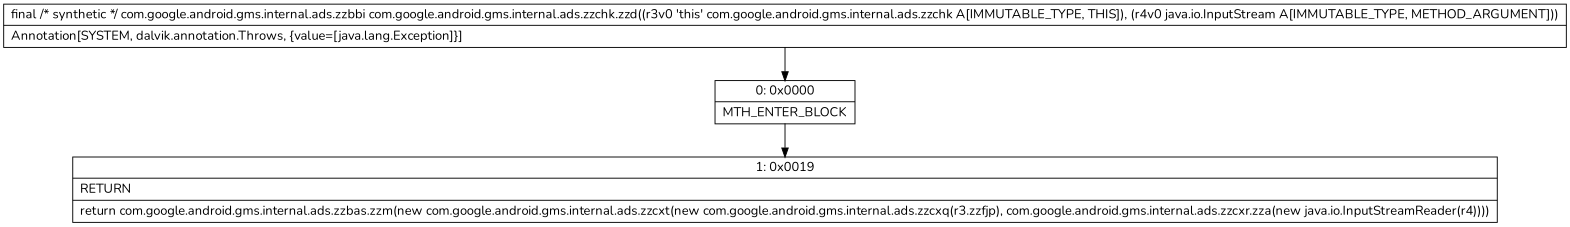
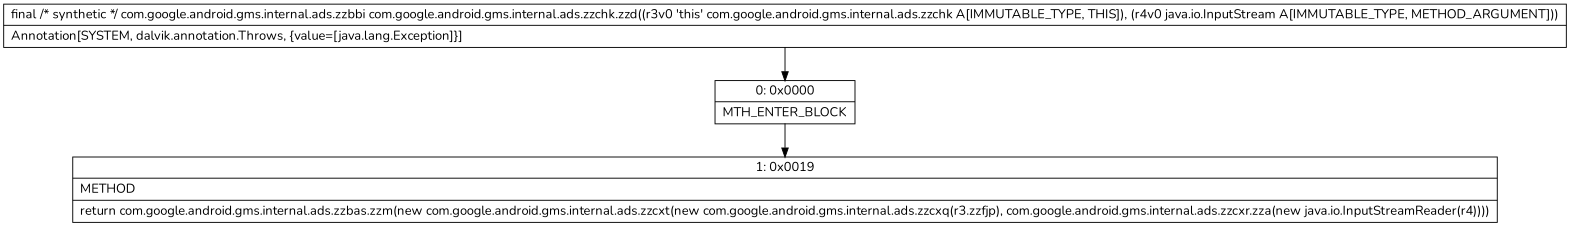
node "1: 0x0019": text "RETURN" -> "METHOD"
